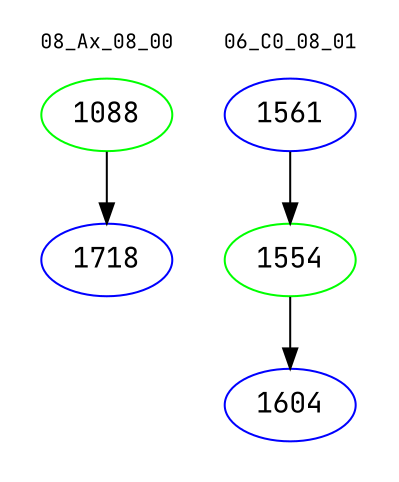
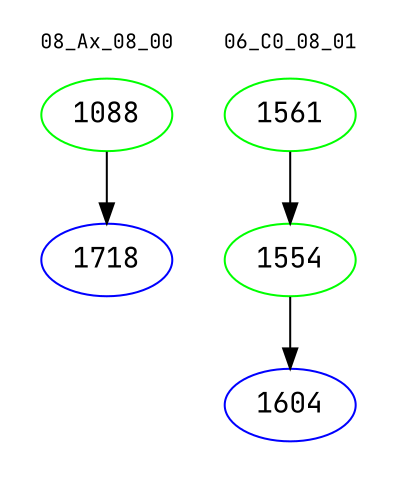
node "1561": color blue -> green
